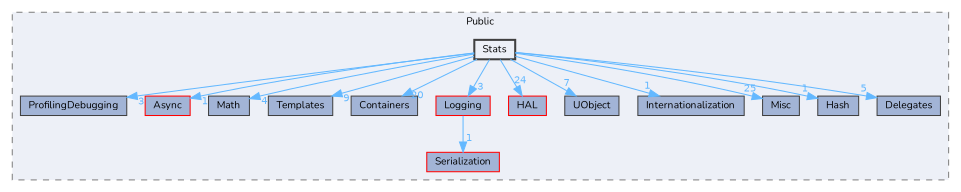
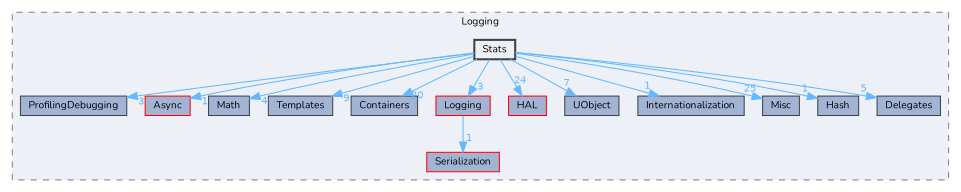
cluster "Public": label "Public" -> "Logging"
